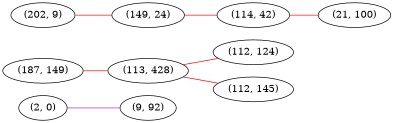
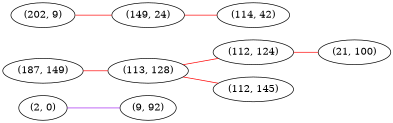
edge "(114, 42)" -- "(21, 100)": now "(112, 124)" -- "(21, 100)"
node "(113, 428)": label "(113, 428)" -> "(113, 128)"
